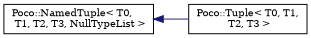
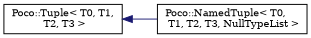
edge "Poco::Tuple< T0, T1, T2, T3 >" -> "Poco::NamedTuple< T0, T1, T2, T3, NullTypeList >": reversed
